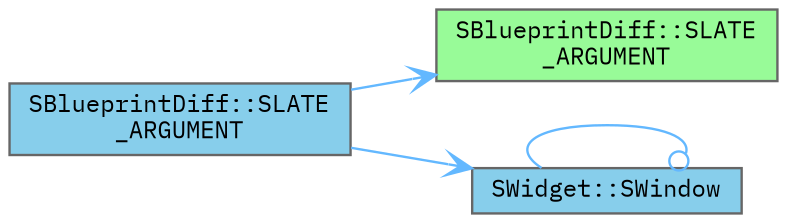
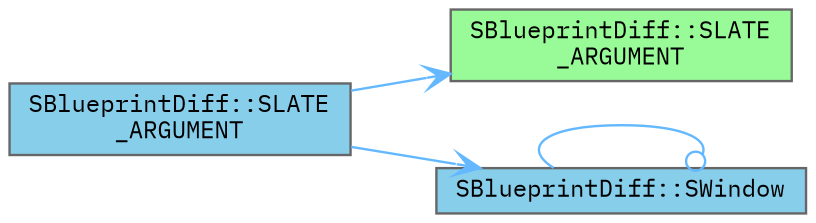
node "SWidget::SWindow": label "SWidget::SWindow" -> "SBlueprintDiff::SWindow"
